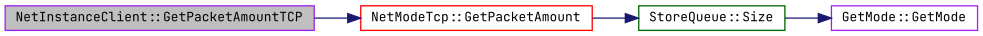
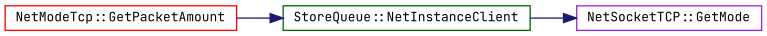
node "NetInstanceClient::GetPacketAmountTCP": removed
node "StoreQueue::Size": label "StoreQueue::Size" -> "StoreQueue::NetInstanceClient"
node "GetMode::GetMode": label "GetMode::GetMode" -> "NetSocketTCP::GetMode"
